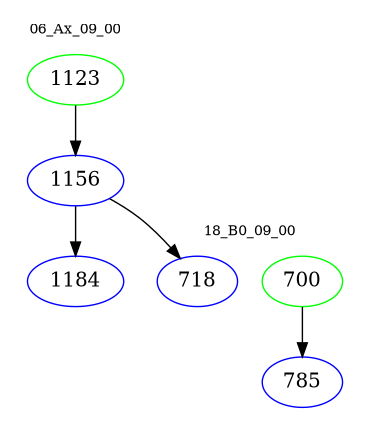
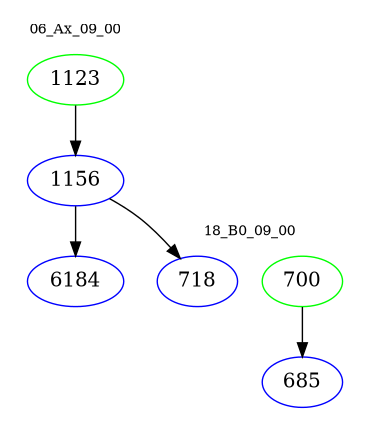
node "1184": label "1184" -> "6184"
node "785": label "785" -> "685"
